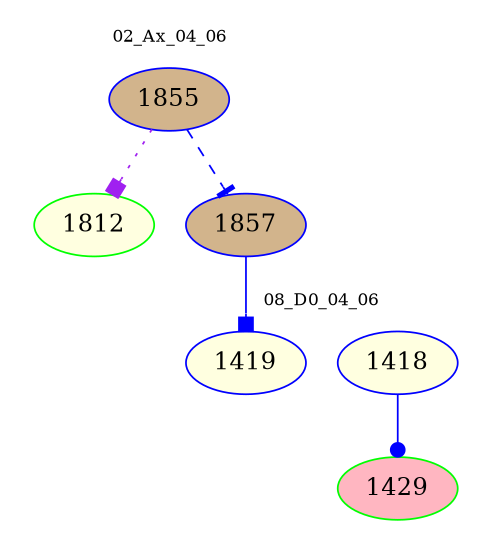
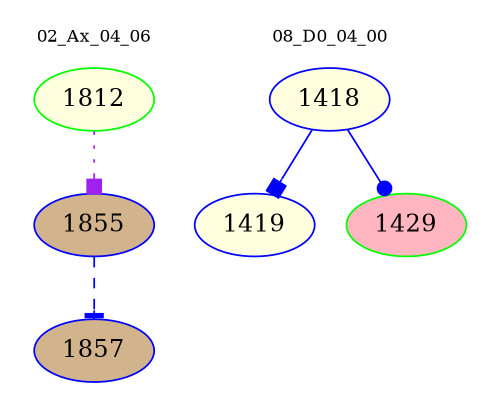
edge "1855" -> "1812": reversed
edge "1857" -> "1419": now "1418" -> "1419"
cluster "08_D0_04_06": label "08_D0_04_06" -> "08_D0_04_00"
